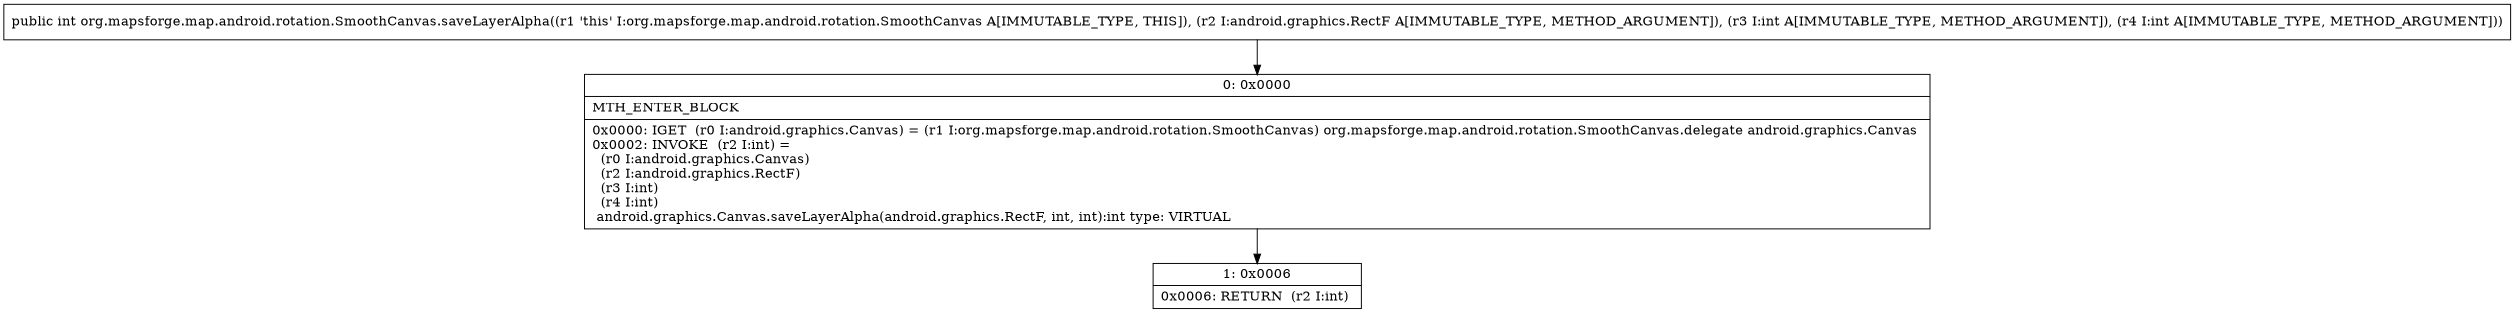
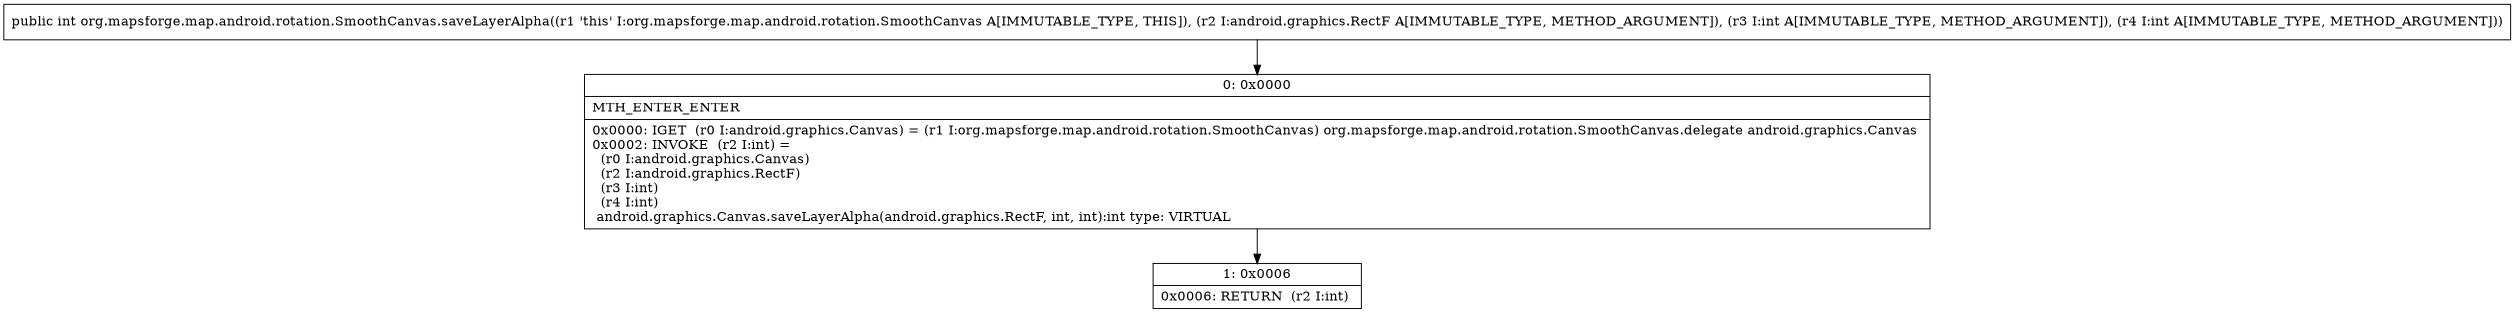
node "0: 0x0000": text "MTH_ENTER_BLOCK" -> "MTH_ENTER_ENTER"
